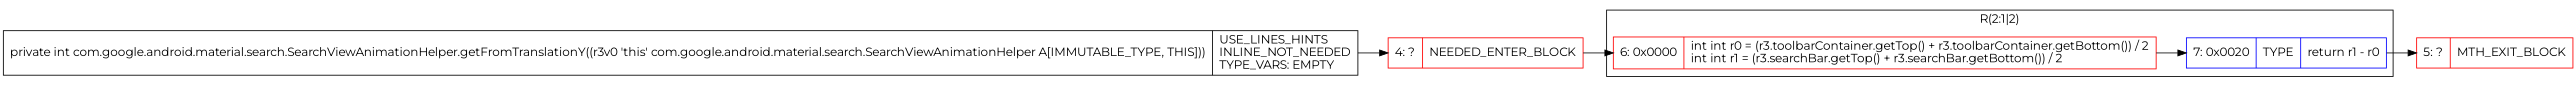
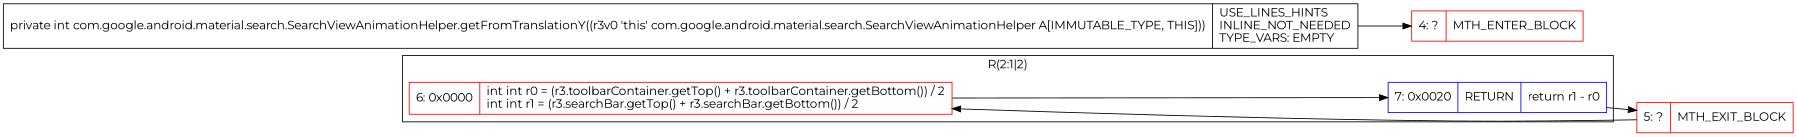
node "4: ?": text "NEEDED_ENTER_BLOCK" -> "MTH_ENTER_BLOCK"
edge "4: ?" -> "6: 0x0000": now "5: ?" -> "6: 0x0000"
node "7: 0x0020": text "TYPE" -> "RETURN"
